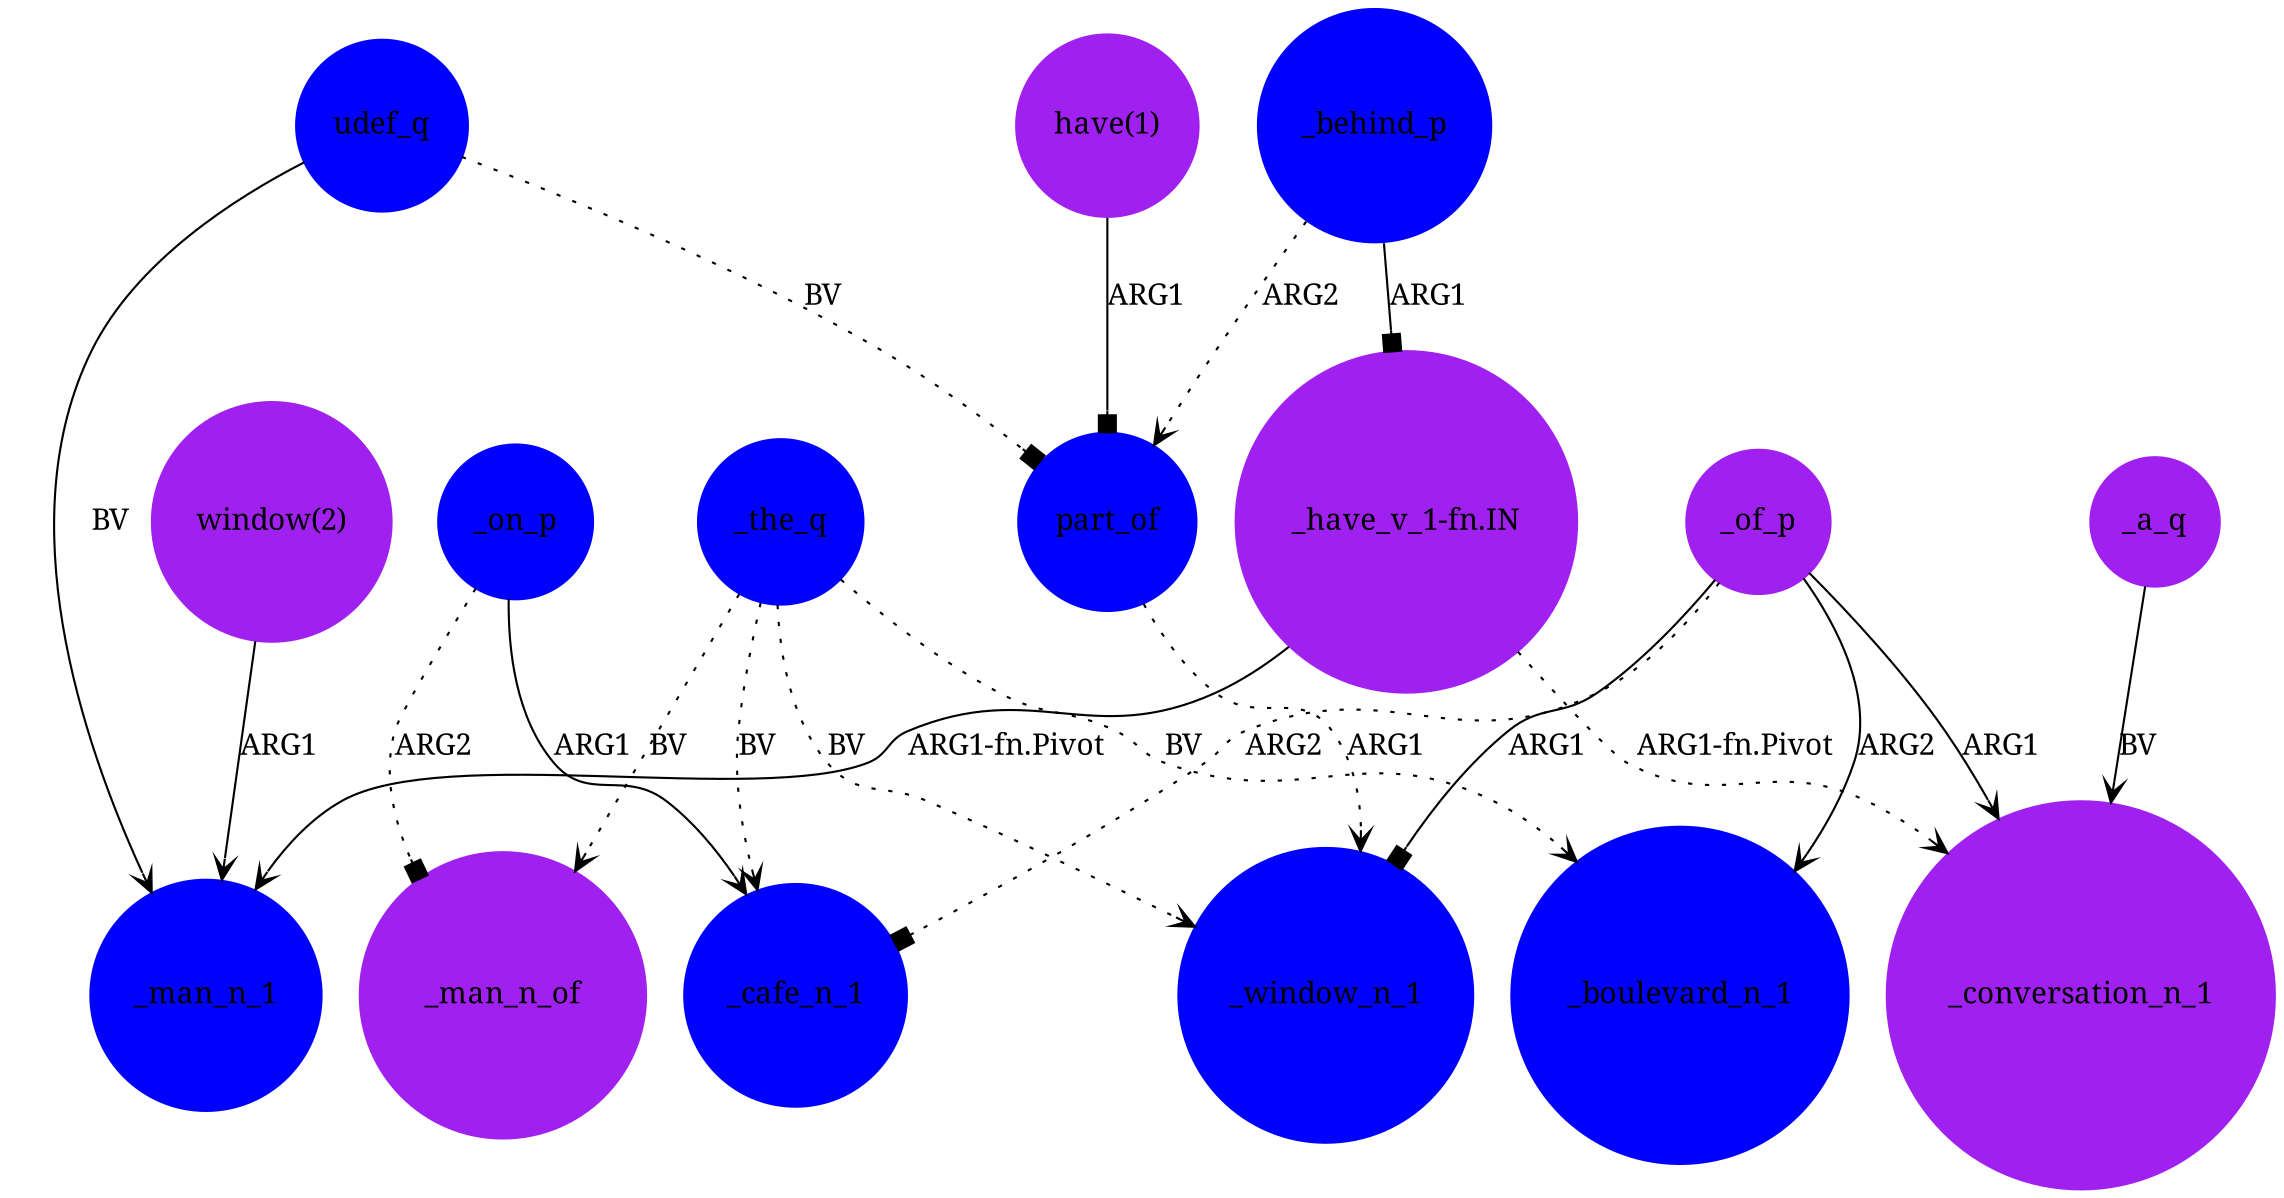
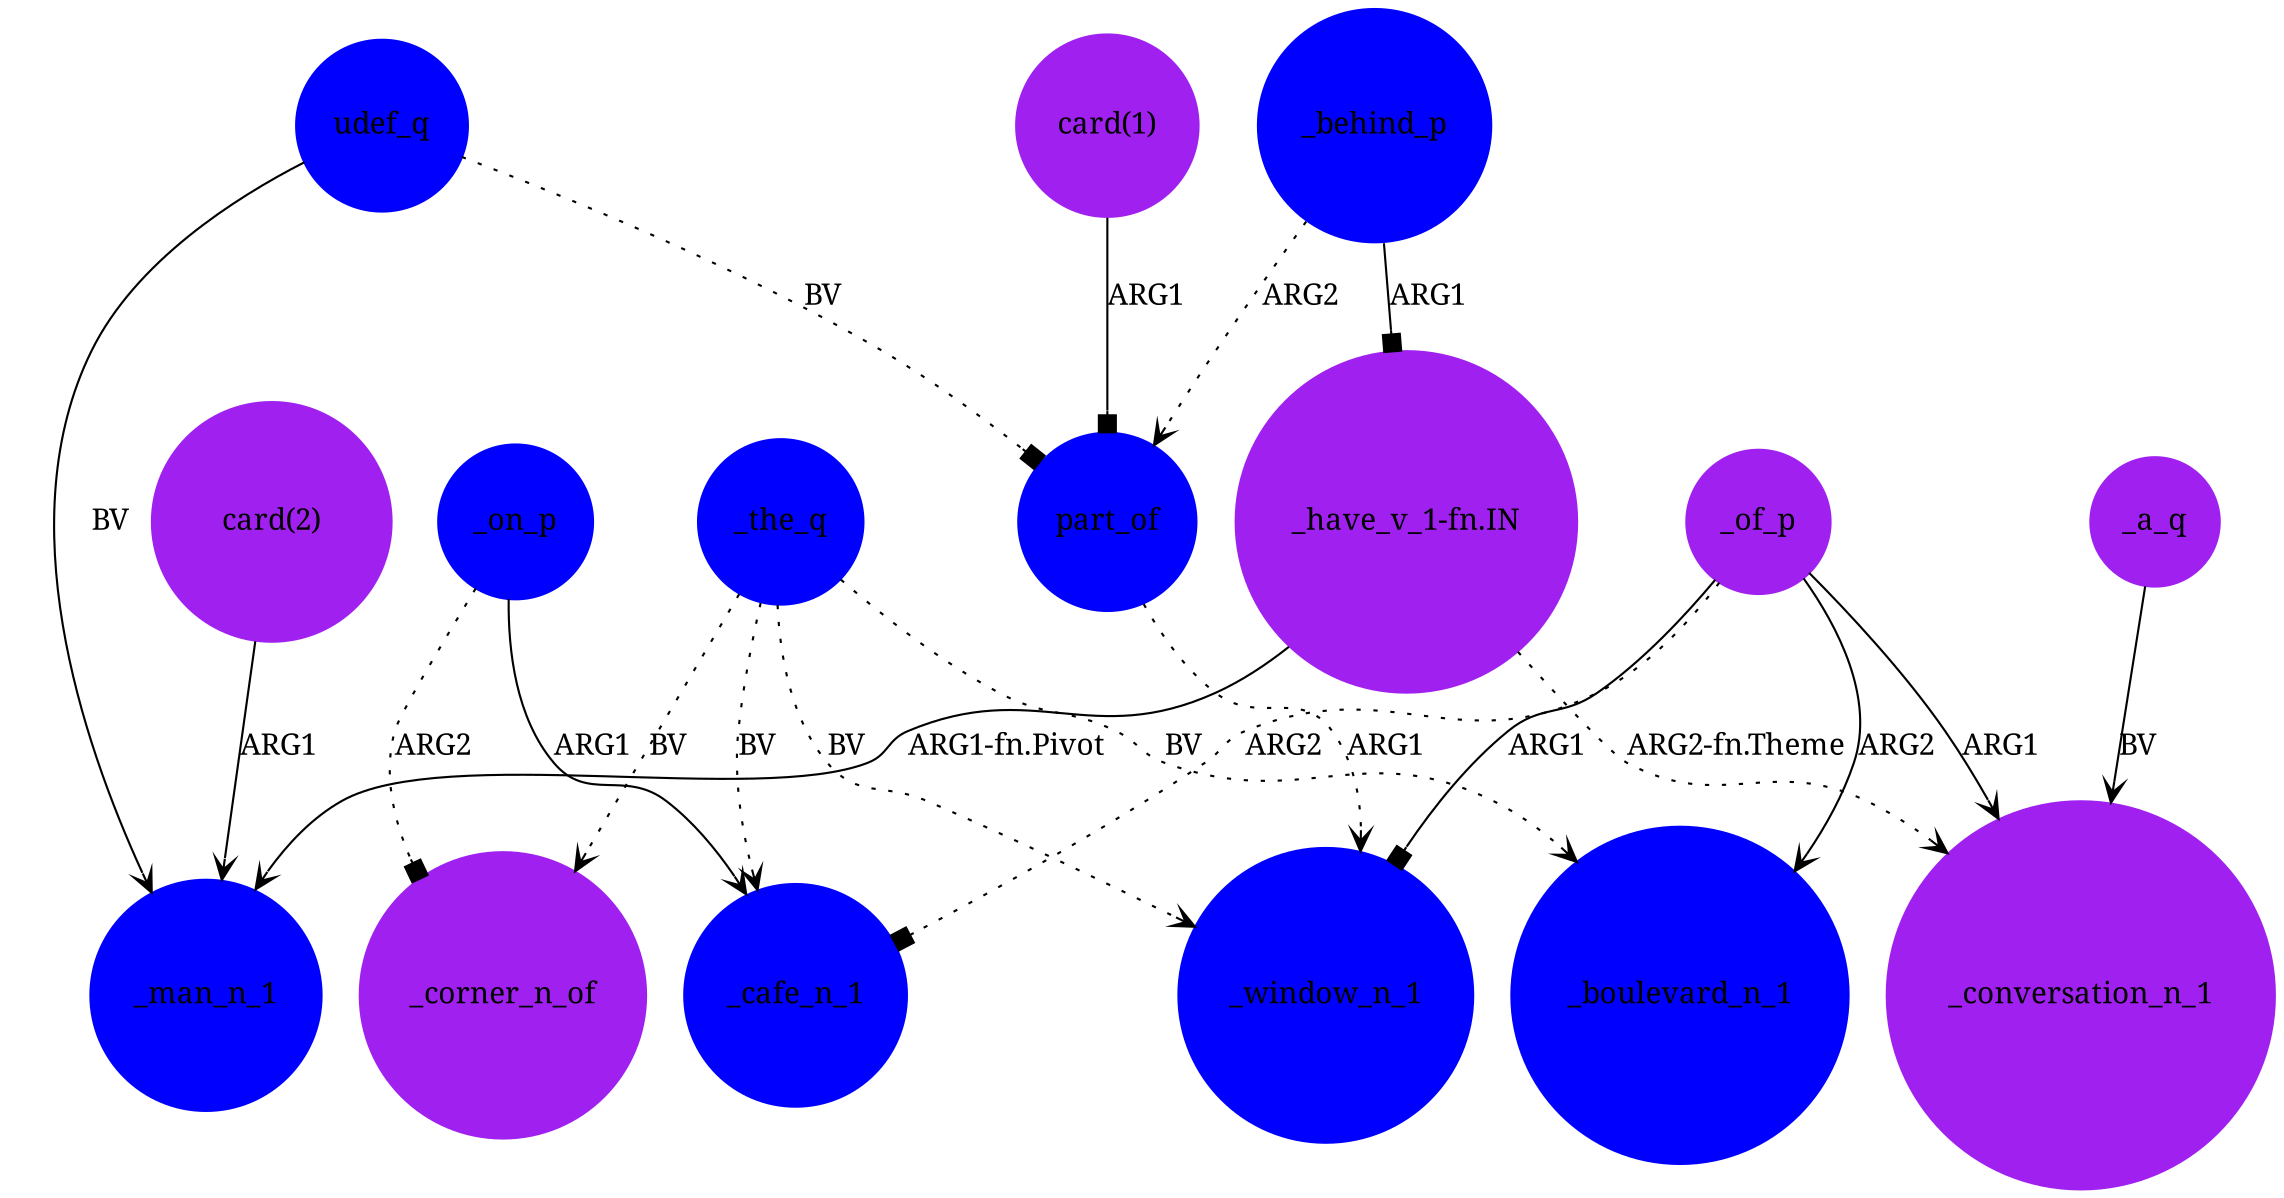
node "have(1)": label "have(1)" -> "card(1)"
node "window(2)": label "window(2)" -> "card(2)"
edge "_have_v_1-fn.IN" -> "_conversation_n_1": label "ARG1-fn.Pivot" -> "ARG2-fn.Theme"
node "_man_n_of": label "_man_n_of" -> "_corner_n_of"
